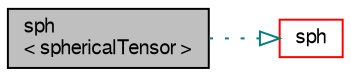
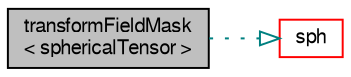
node "sph < sphericalTensor >": label "sph < sphericalTensor >" -> "transformFieldMask < sphericalTensor >"
